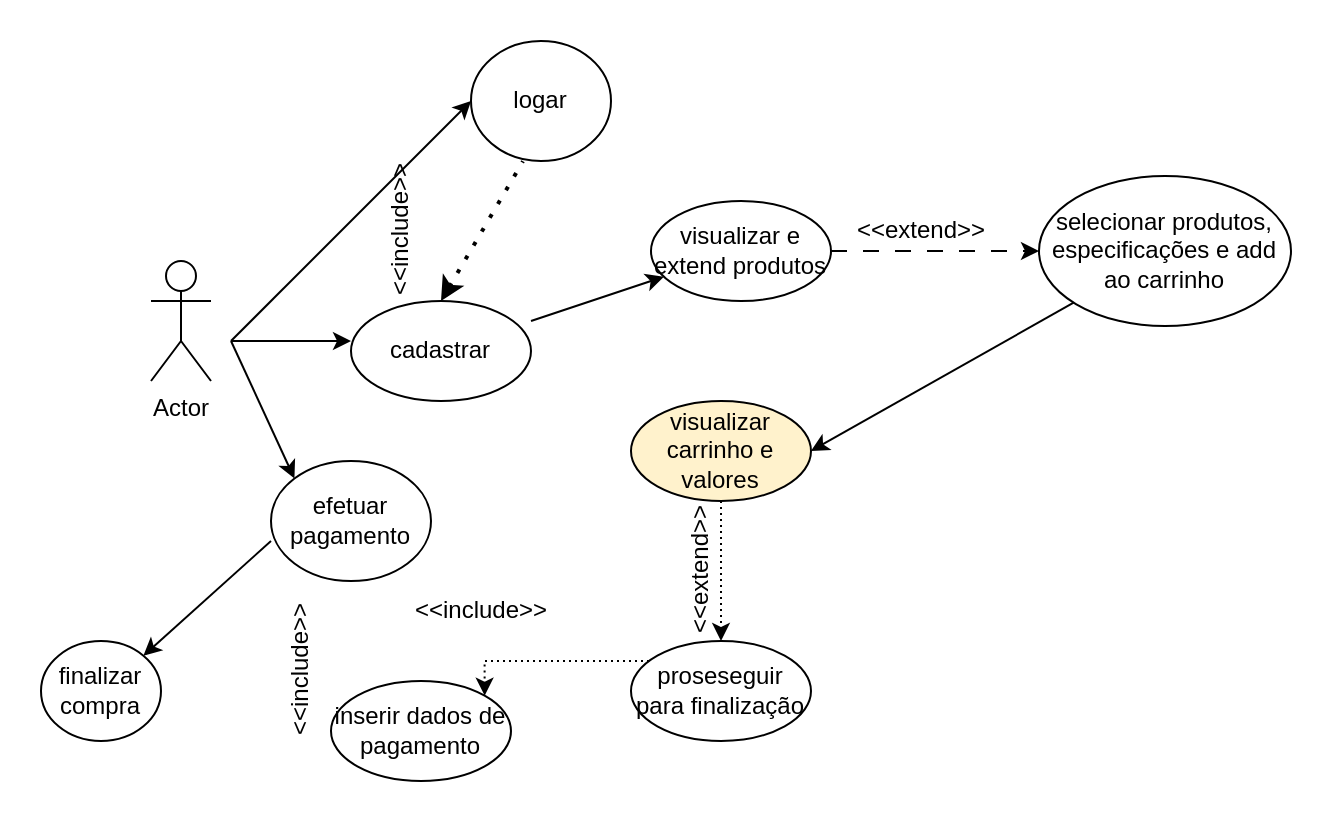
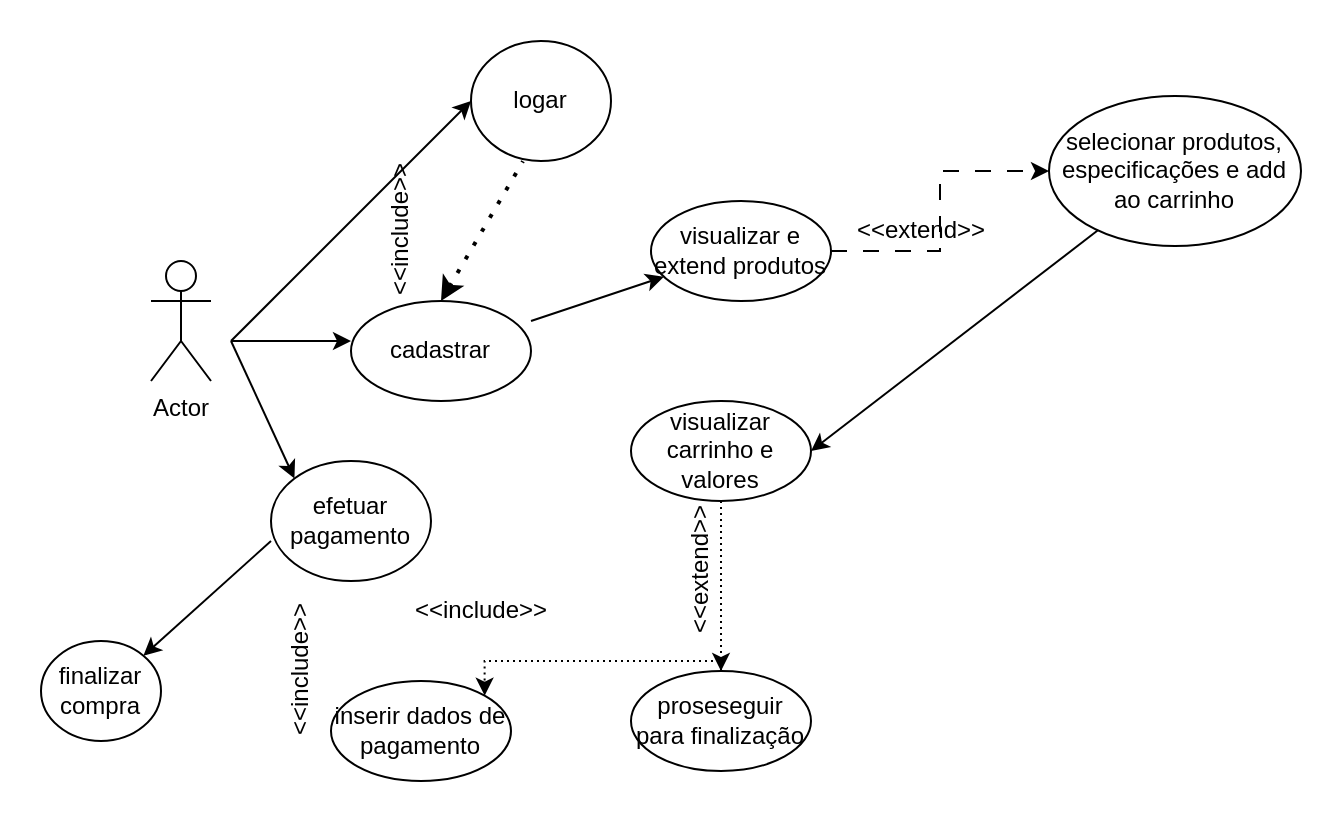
node "selecionar produtos, especificações e add ao carrinho": moved (1165, 251) -> (1175, 171)
node "visualizar carrinho e valores": fillcolor #fff2cc -> #ffffff
node "proseseguir para finalização": moved (721, 691) -> (721, 721)
